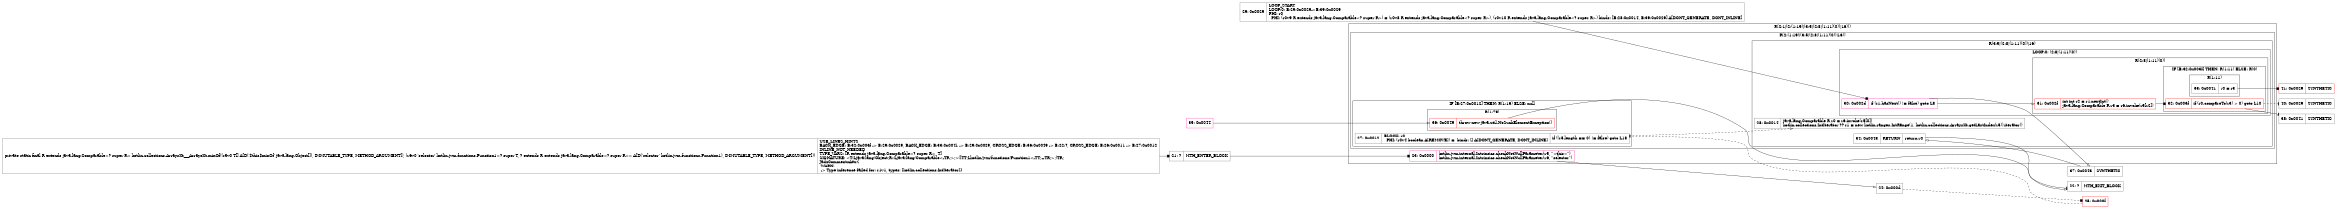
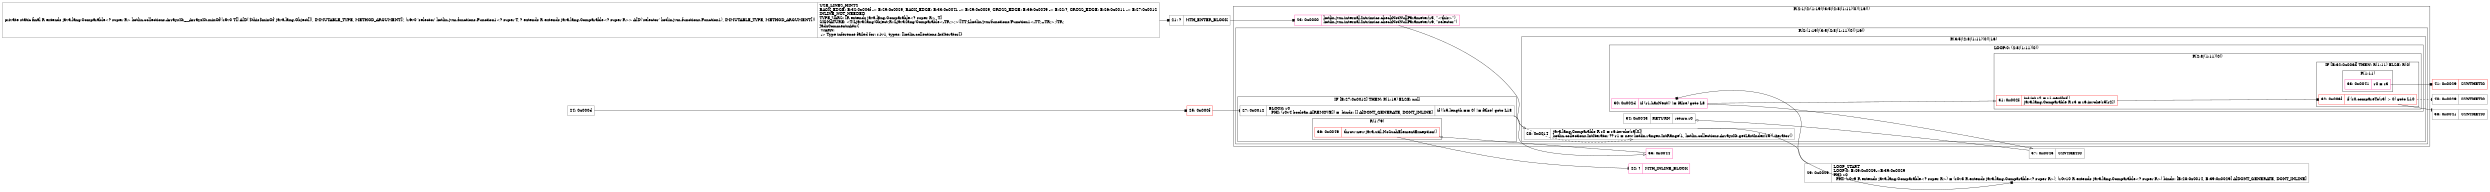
node "33: 0x0041": color gray40 -> deeppink
edge "34: 0x0043" -> "22: ?": removed
edge "27: 0x0012" -> "35: 0x0044": added
edge "25: 0x000f" -> "27: 0x0012": style dashed -> solid
edge "23: 0x0000" -> "24: 0x000d": now "23: 0x0000" -> "28: 0x0014"
edge "28: 0x0014" -> "29: 0x0029": added
node "22: ?": text "MTH_EXIT_BLOCK" -> "MTH_INLINE_BLOCK"
edge "24: 0x000d" -> "25: 0x000f": style dashed -> solid
